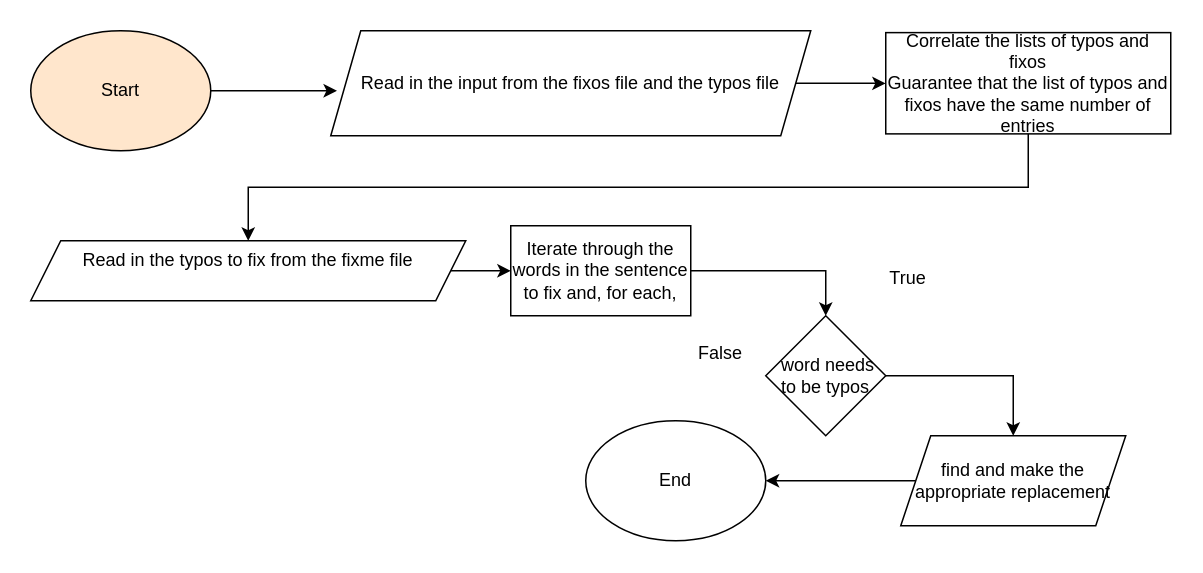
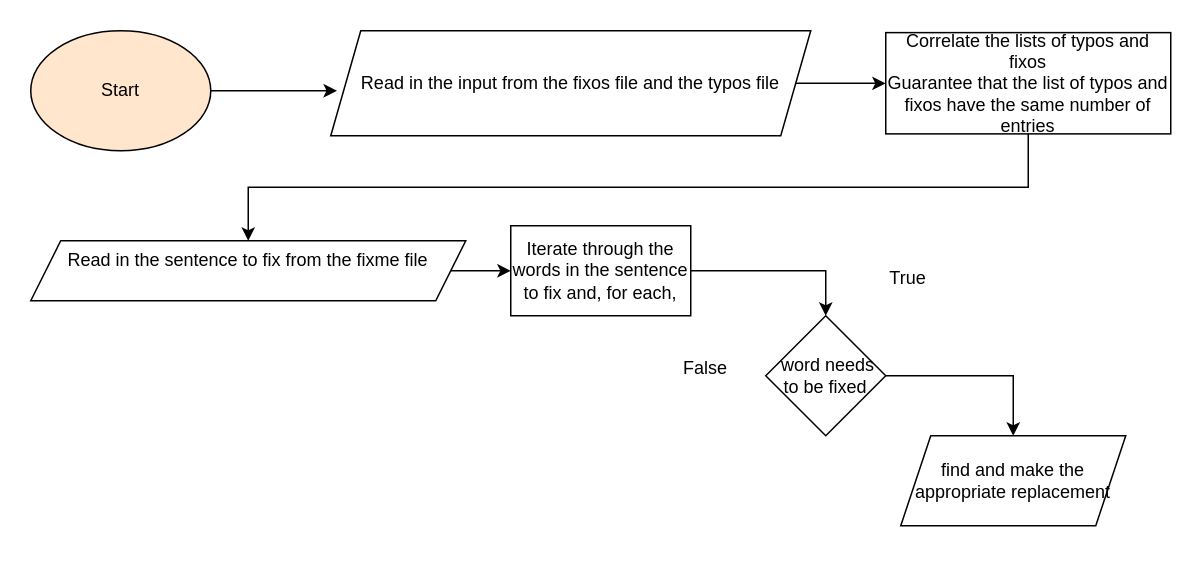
node "Read in the typos to fix from the fixme file": label "Read in the typos to fix from the fixme file" -> "Read in the sentence to fix from the fixme file"
node "False": moved (721, 353) -> (706, 368)
node "word needs to be typos": label "word needs to be typos" -> "word needs to be fixed"
node "End": removed
edge "find and make the appropriate replacement" -> "End": removed
